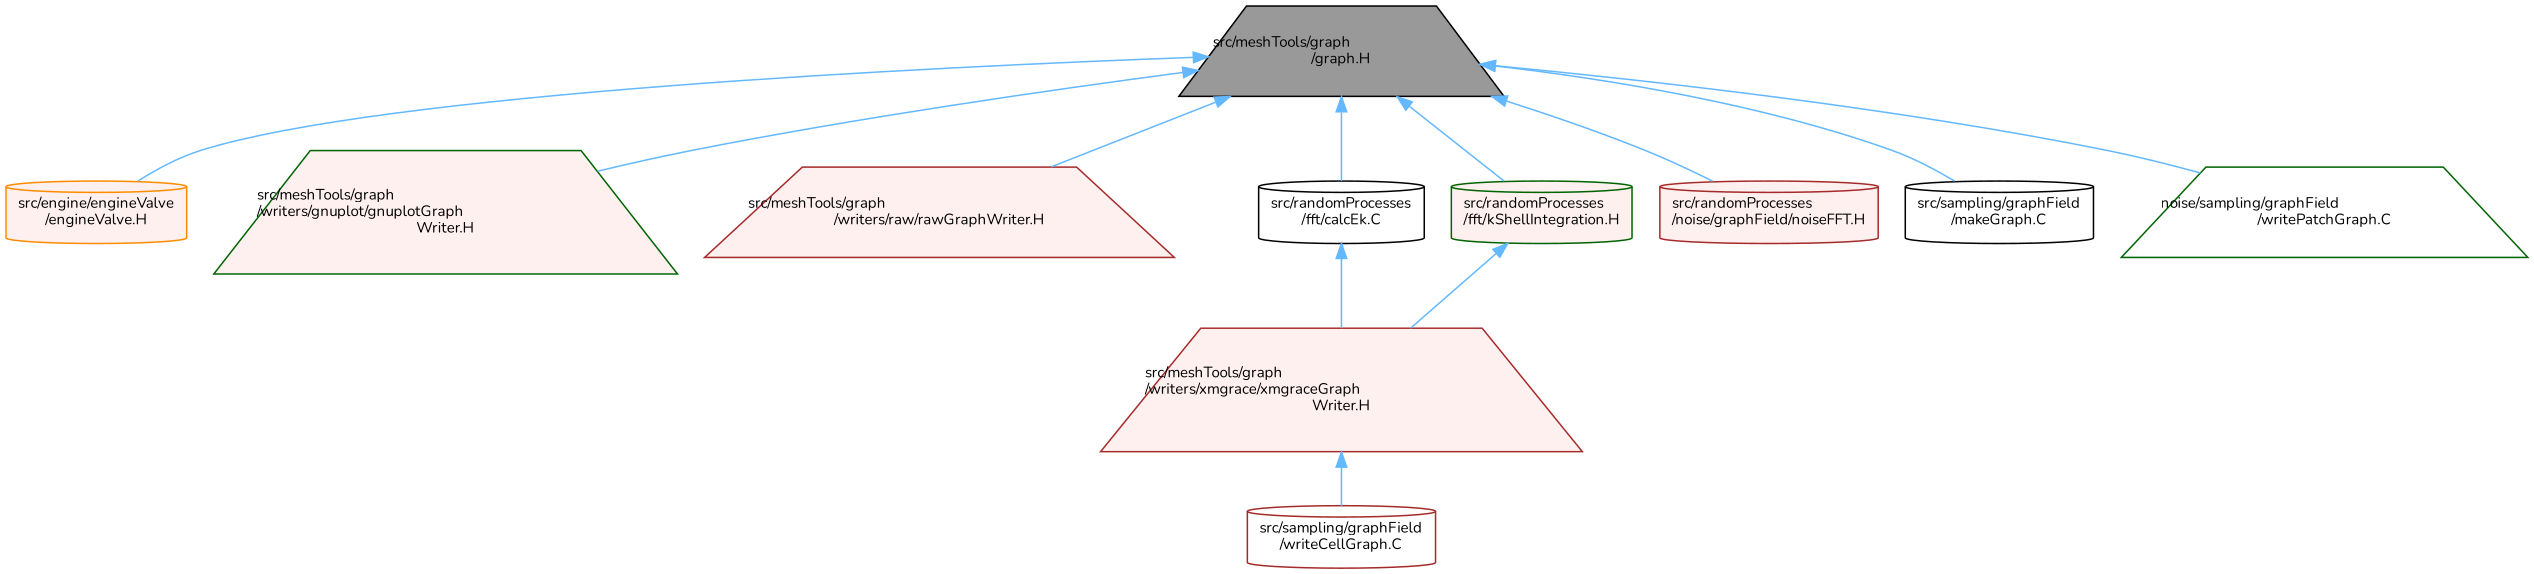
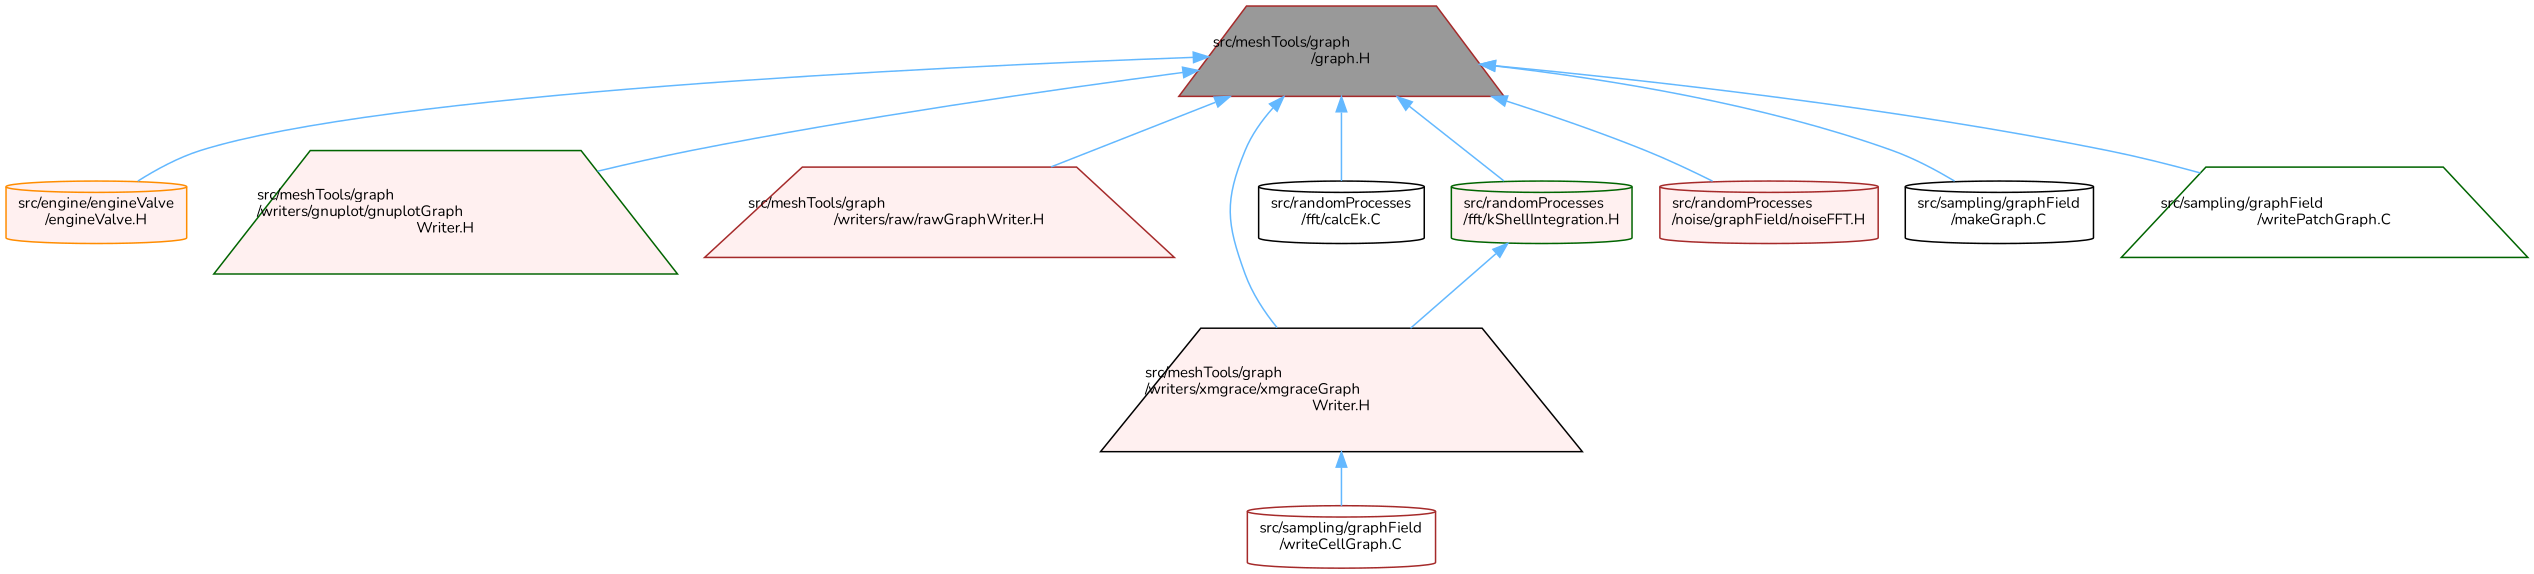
node "src/meshTools/graph /graph.H": color black -> brown
node "noise/sampling/graphField /writePatchGraph.C": label "noise/sampling/graphField /writePatchGraph.C" -> "src/sampling/graphField /writePatchGraph.C"
edge "src/meshTools/graph /writers/xmgrace/xmgraceGraph Writer.H" -> "src/randomProcesses /fft/calcEk.C": now "src/meshTools/graph /writers/xmgrace/xmgraceGraph Writer.H" -> "src/meshTools/graph /graph.H"
node "src/meshTools/graph /writers/xmgrace/xmgraceGraph Writer.H": color brown -> black
